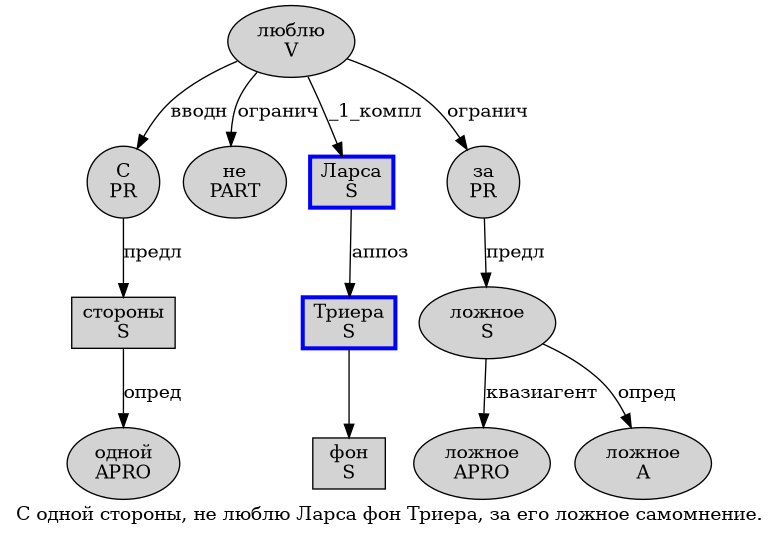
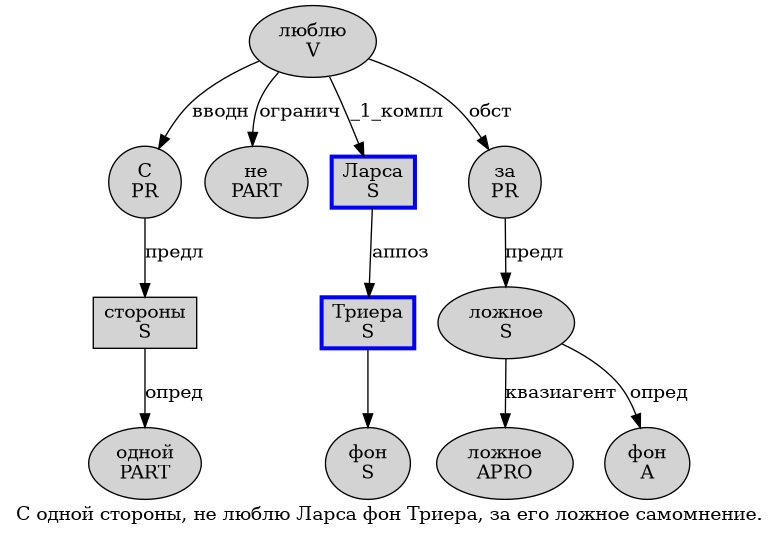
edge "люблю V" -> "за PR": label "огранич" -> "обст"
node "одной APRO": label "одной APRO" -> "одной PART"
node "фон S": shape box -> ellipse
node "ложное A": label "ложное A" -> "фон A"
